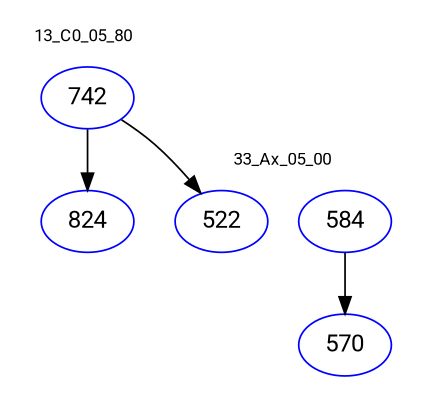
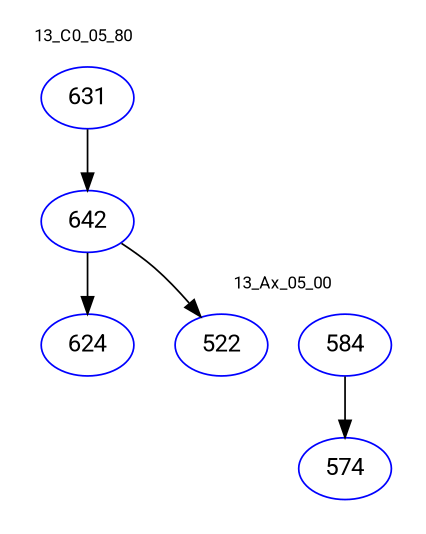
node "631": added
node "742": label "742" -> "642"
cluster "33_Ax_05_00": label "33_Ax_05_00" -> "13_Ax_05_00"
node "824": label "824" -> "624"
node "570": label "570" -> "574"
